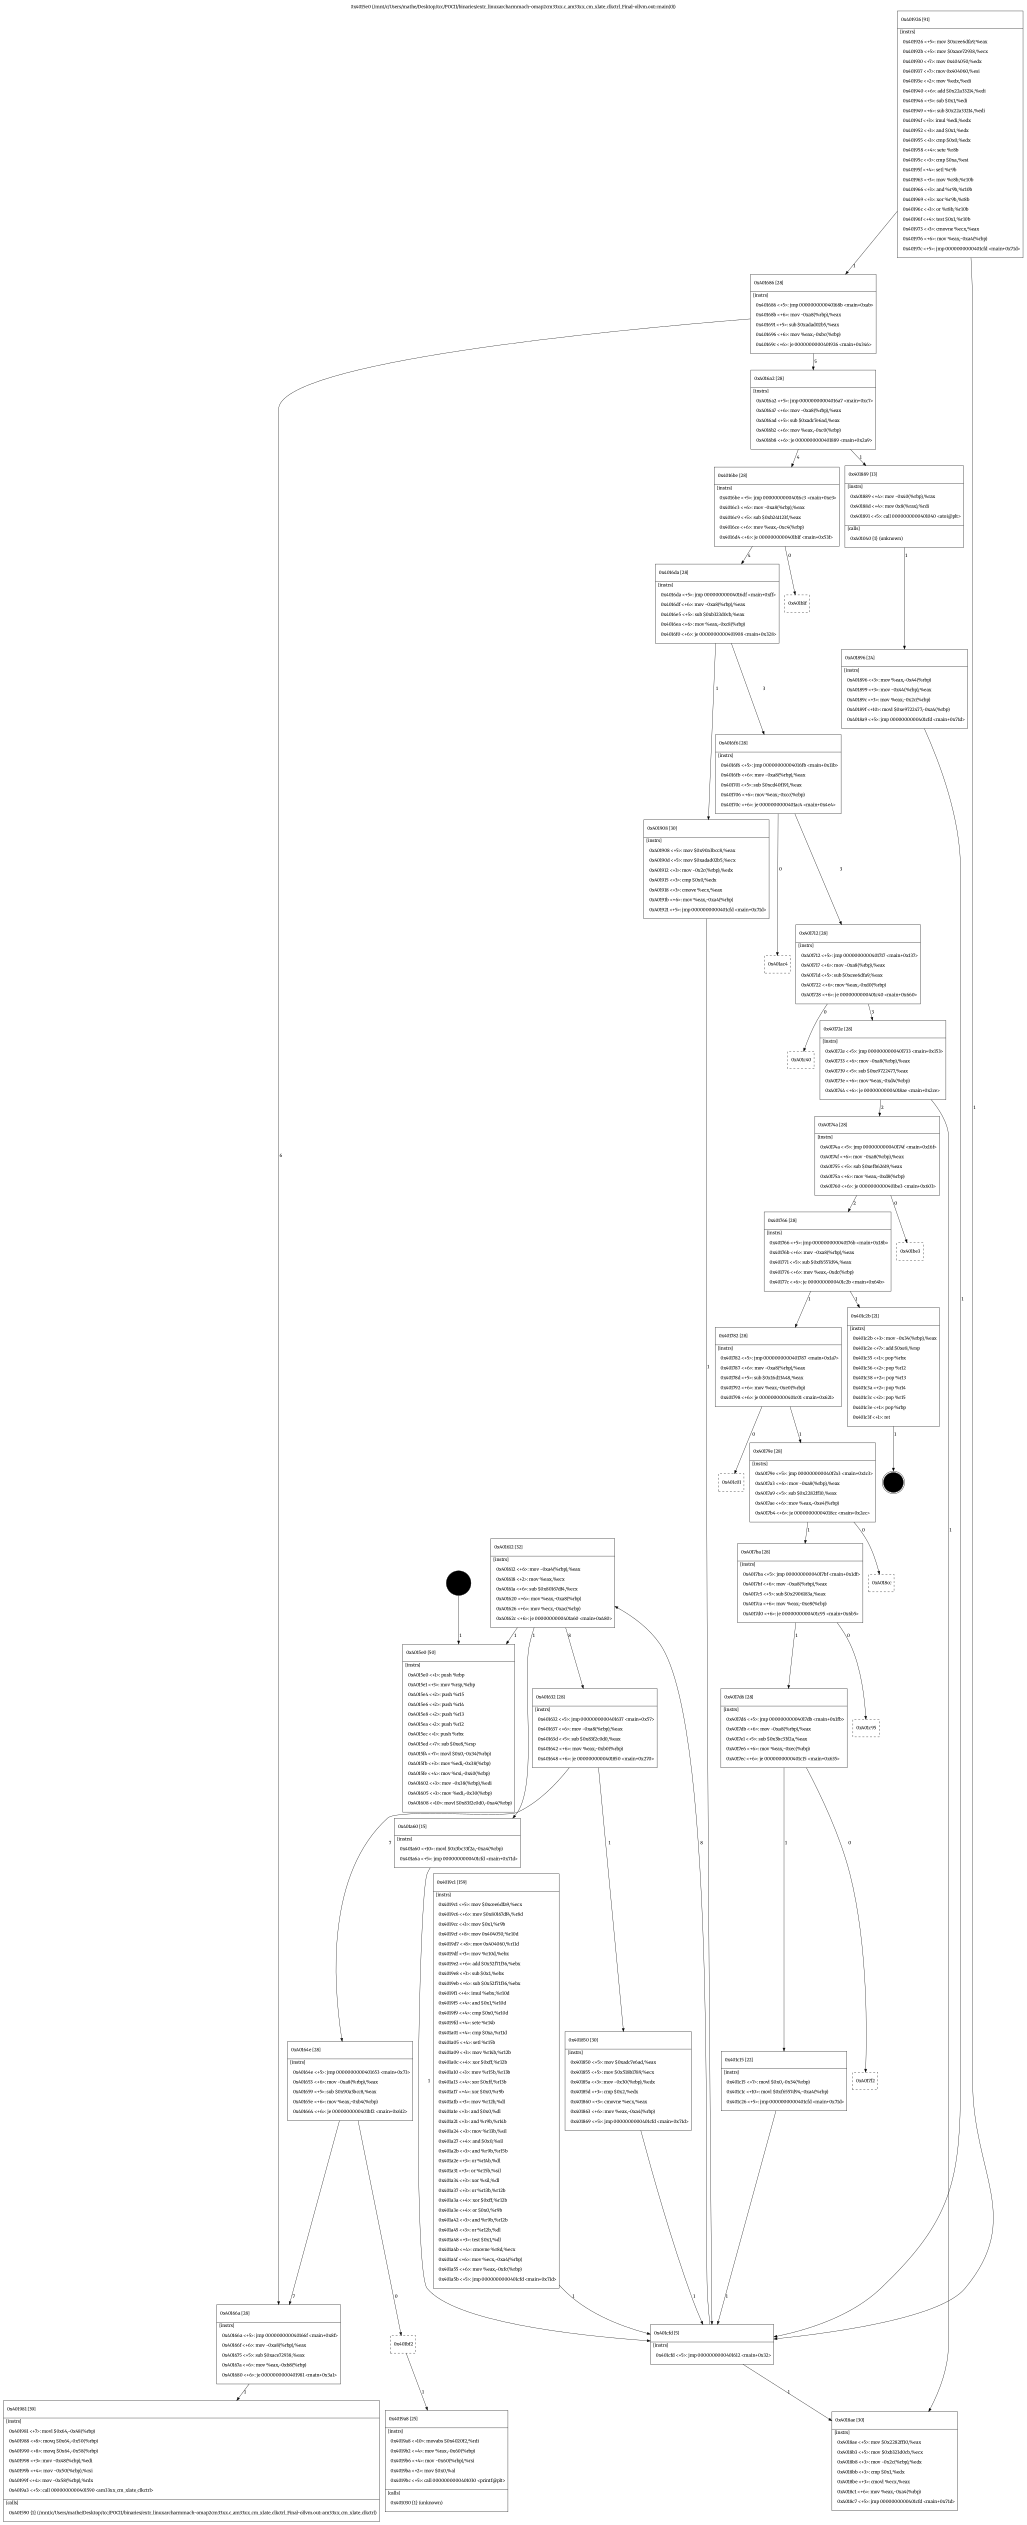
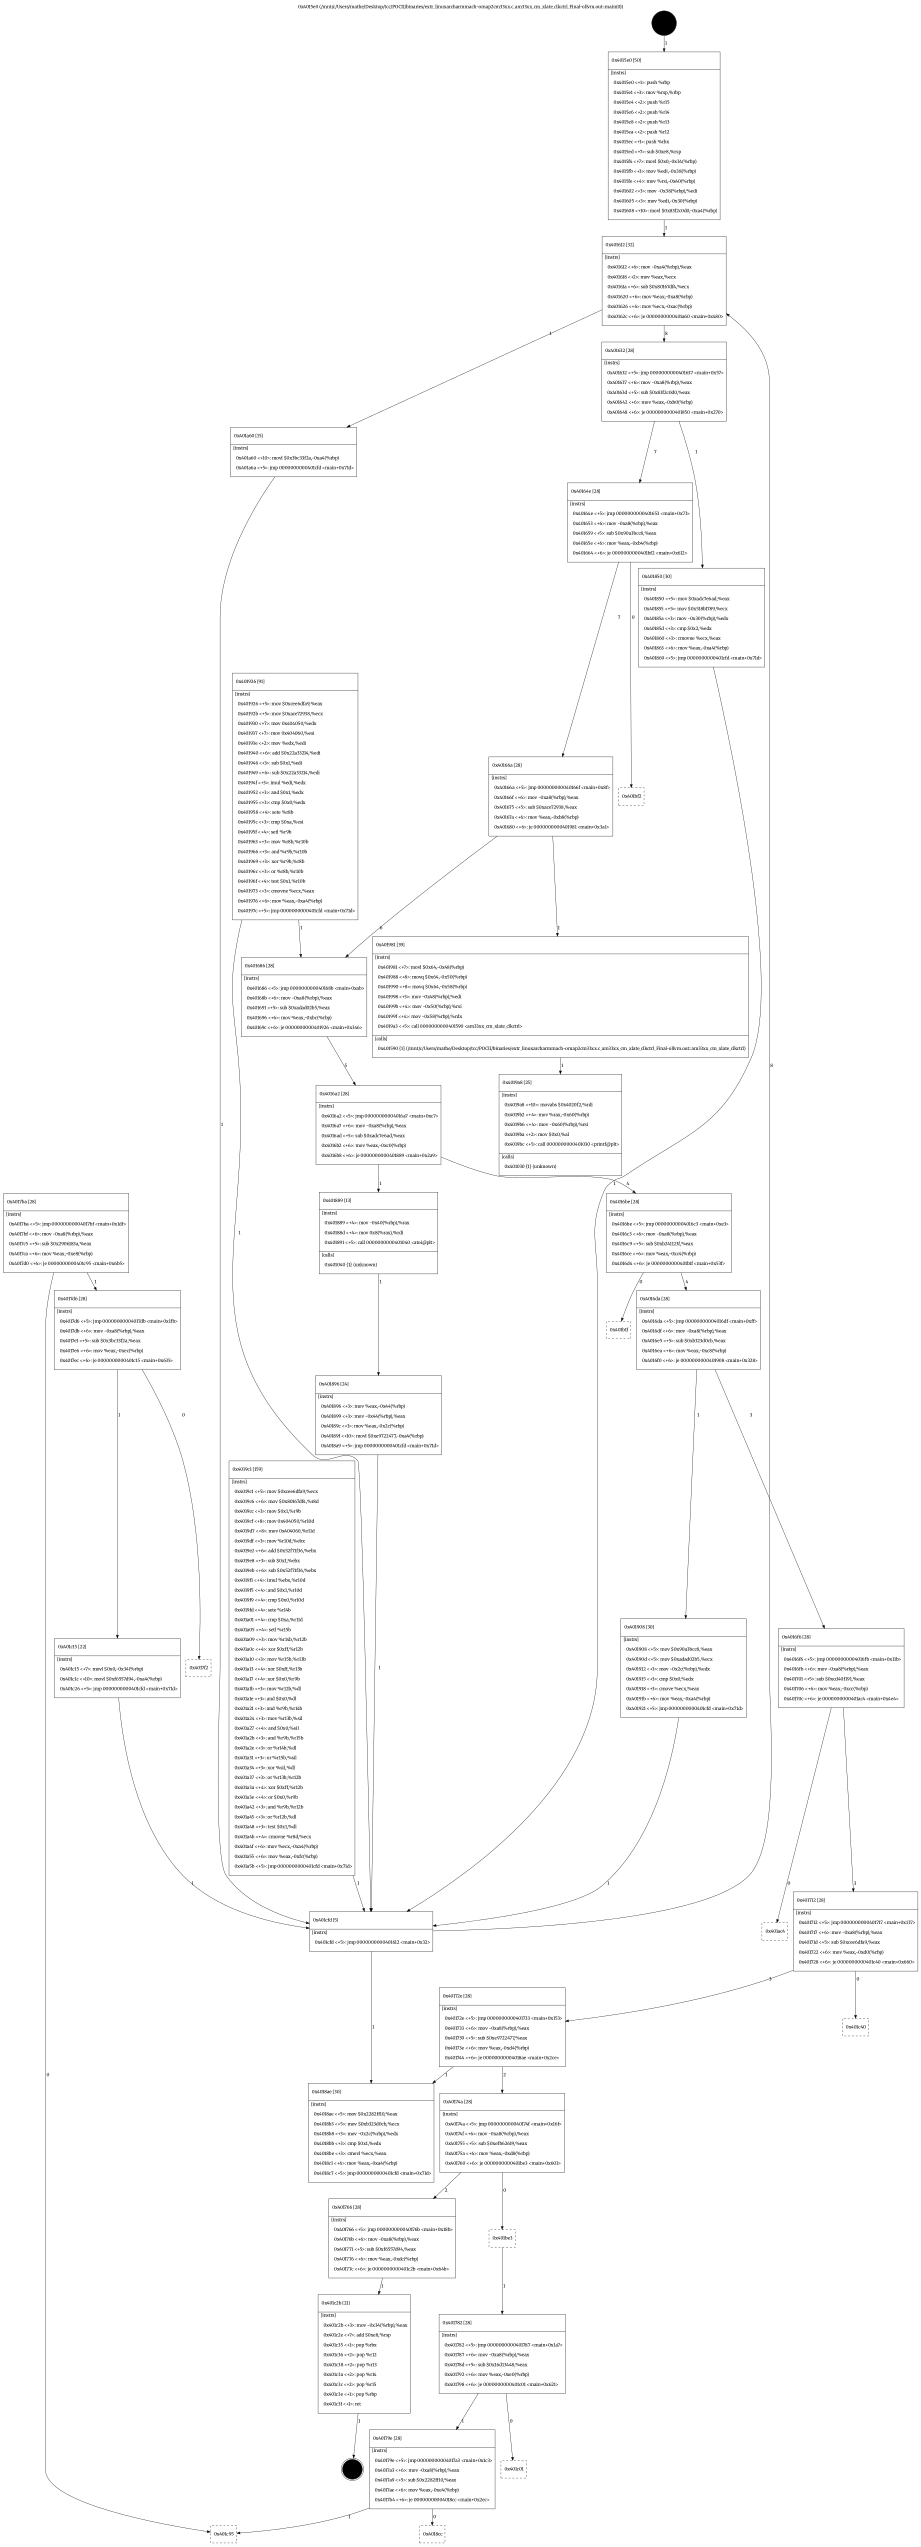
edge "0x401686 [28]" -> "0x40166a [28]": reversed
edge "0x401766 [28]" -> "0x401782 [28]": now "0x401be3" -> "0x401782 [28]"
edge "0x40179e [28]" -> "0x4017ba [28]": now "0x40179e [28]" -> "0x401c95"
edge "0x401612 [32]" -> "0x4015e0 [50]": reversed
edge "0x401bf2" -> "0x4019a8 [25]": now "0x401981 [39]" -> "0x4019a8 [25]"
